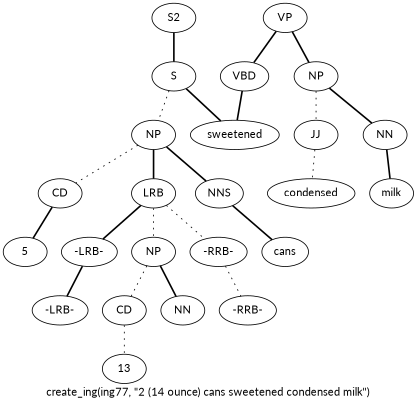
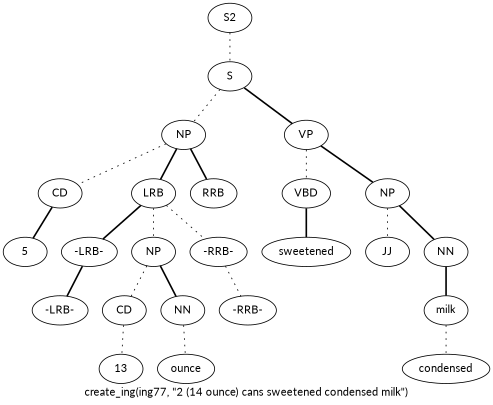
edge "S2" -- "S": style bold -> dotted
edge "VP" -- "VBD": style bold -> dotted
edge "S" -- "sweetened": now "S" -- "VP"
edge "JJ" -- "condensed": now "milk" -- "condensed"
node "NNS": label "NNS" -> "RRB"
node "cans": removed
node "ounce": added
